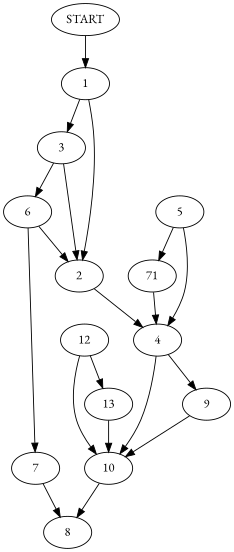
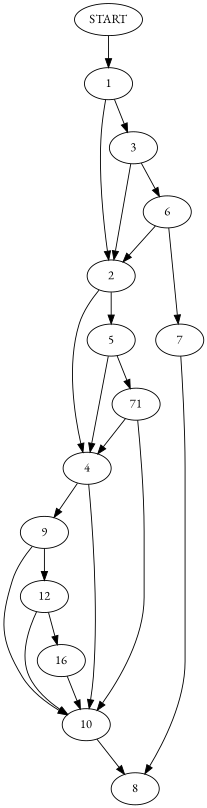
edge "2" -> "5": added
node "13": label "13" -> "16"
edge "9" -> "12": added
edge "71" -> "10": added
